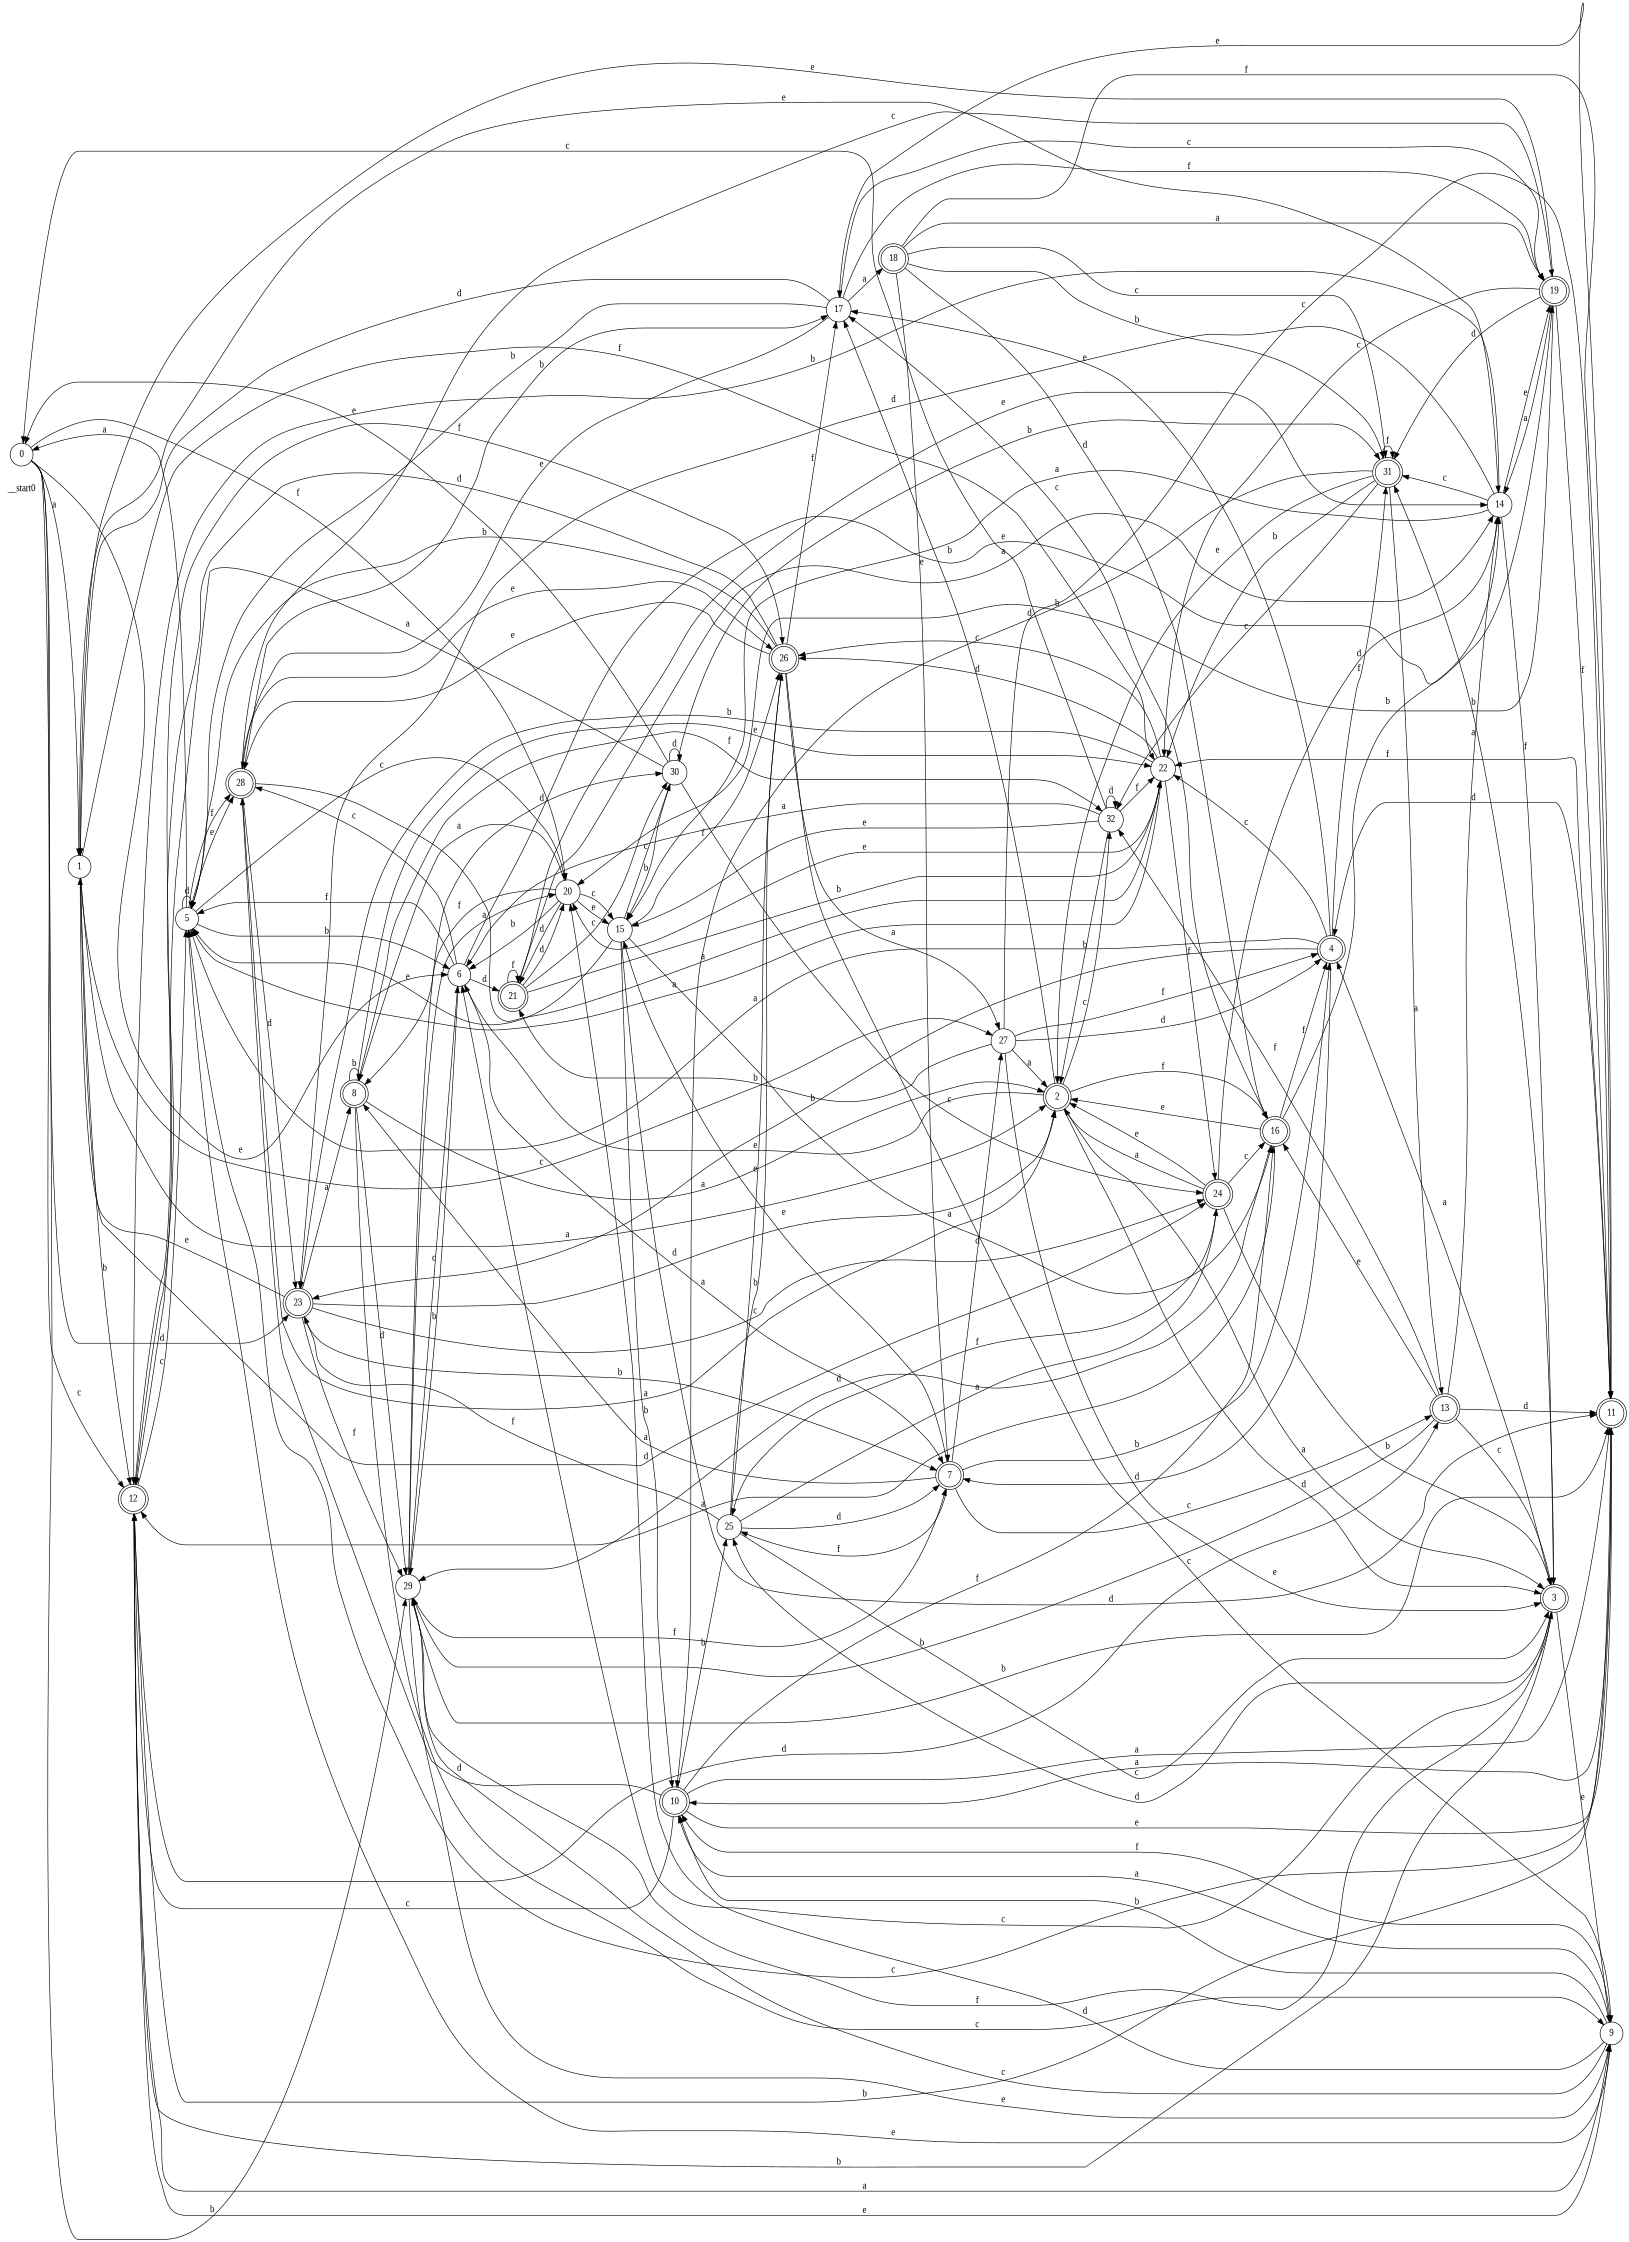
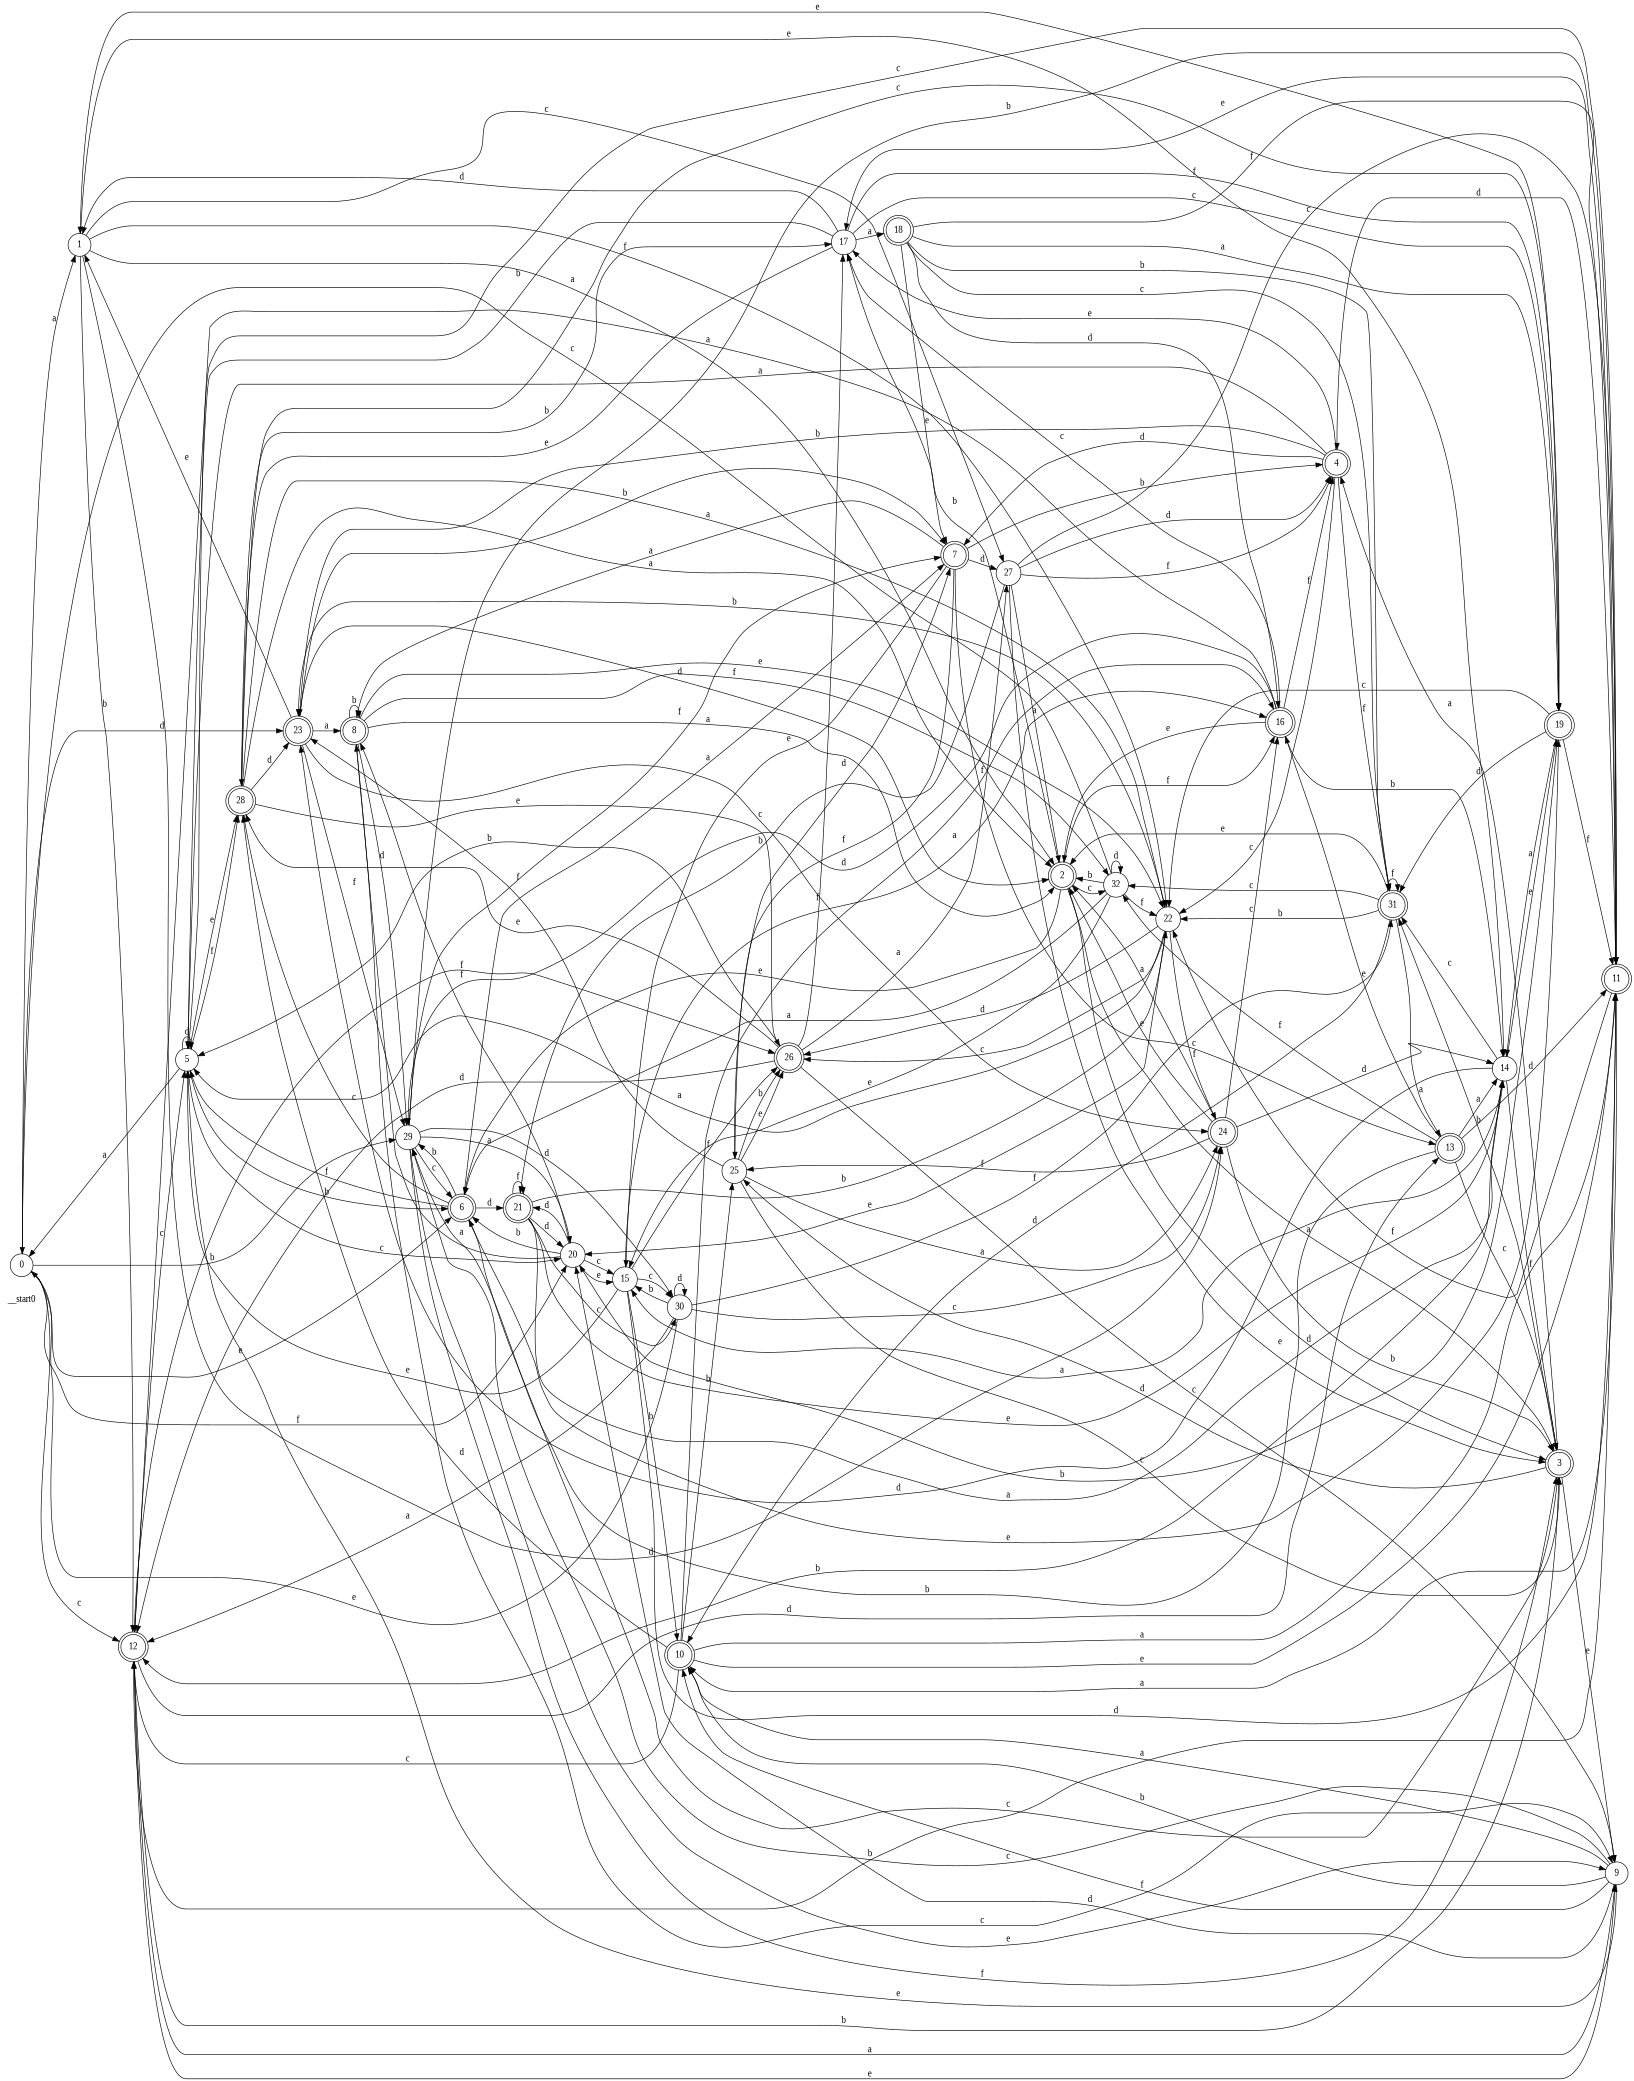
edge "30" -> "31": label "b" -> "f"
node "6": shape circle -> doublecircle
edge "3" -> "29": reversed
